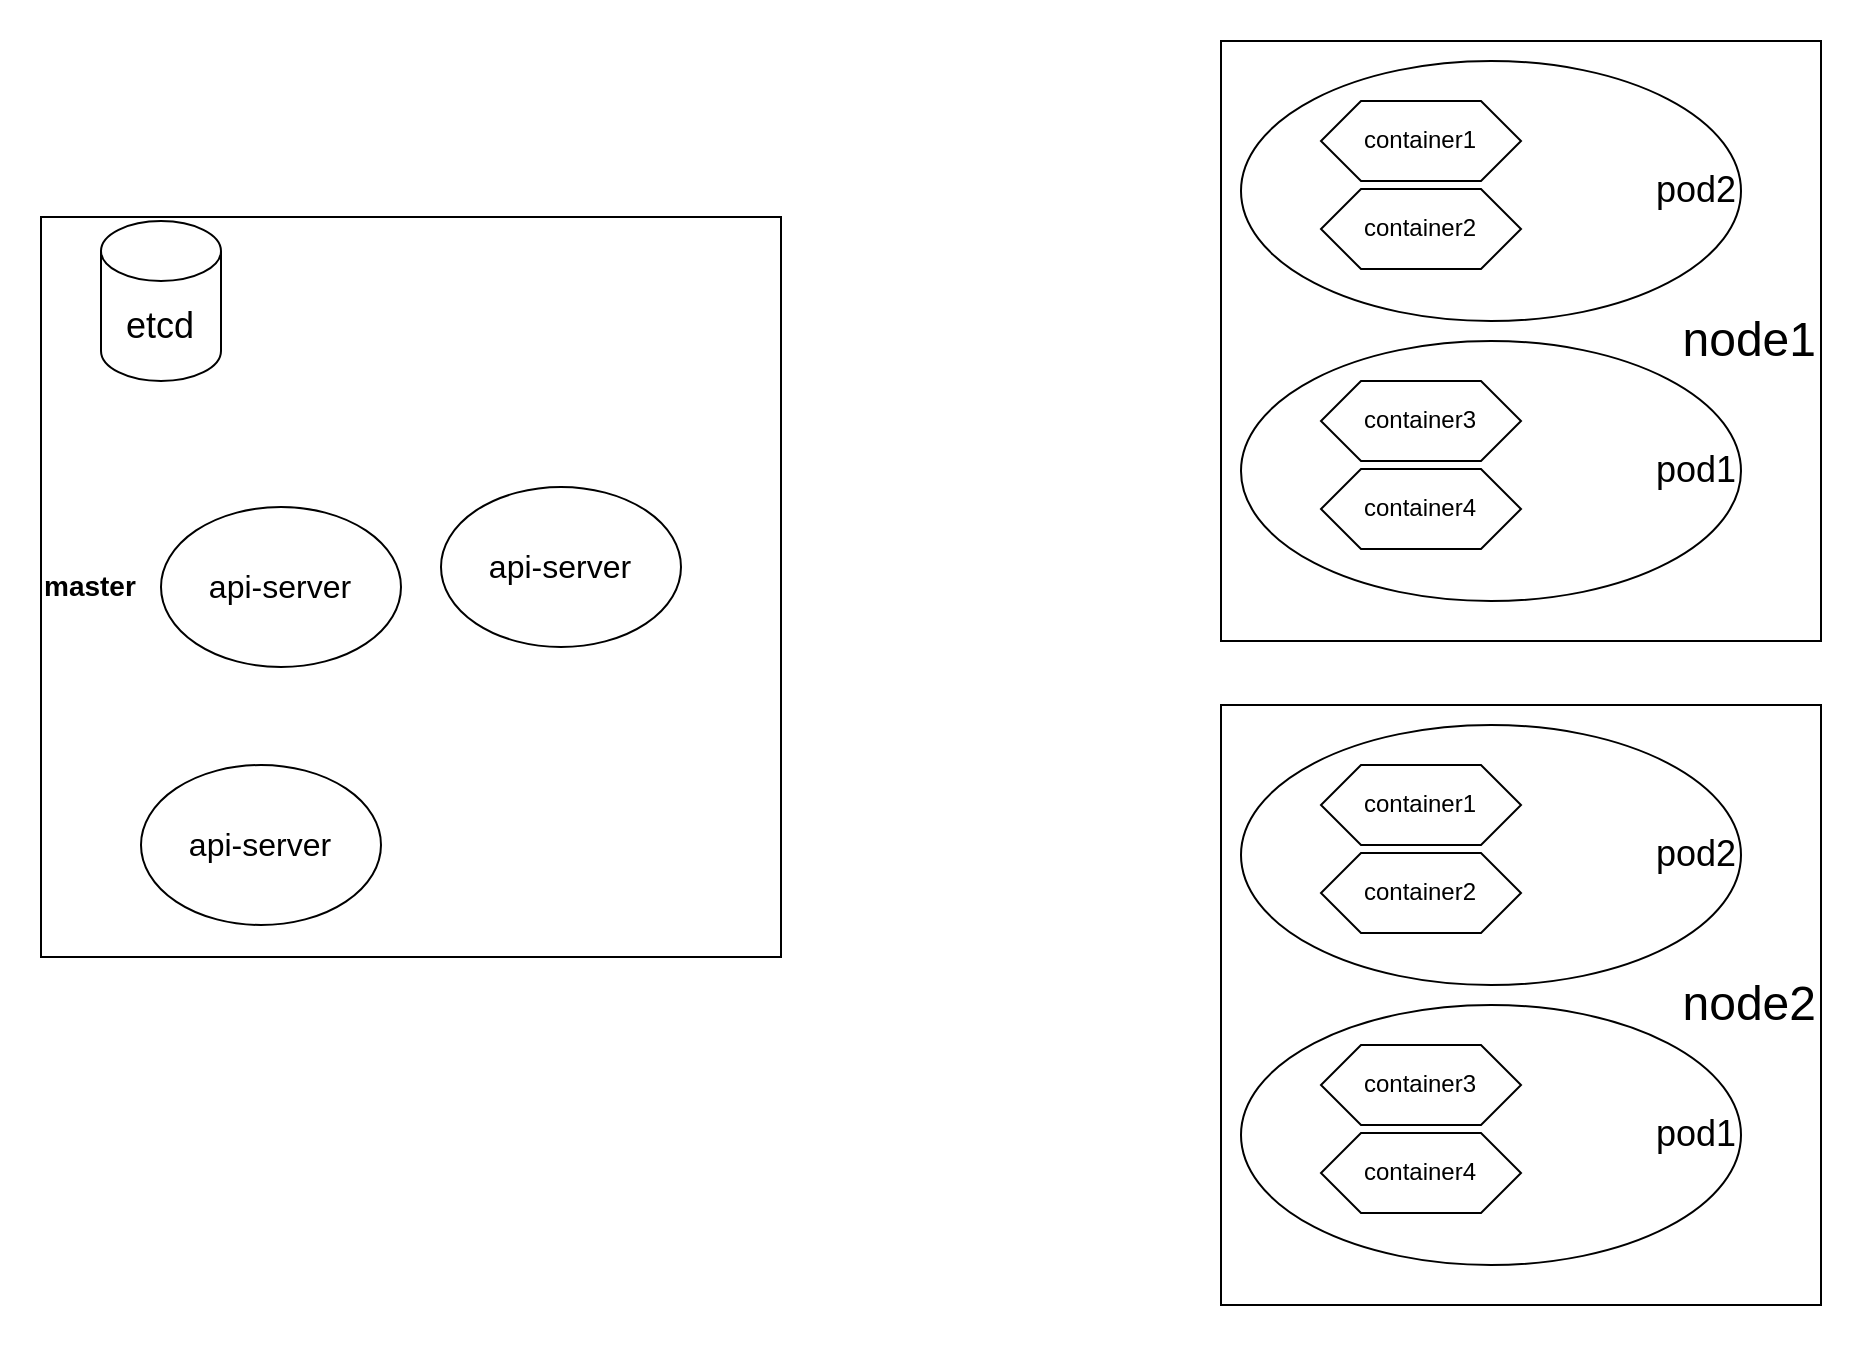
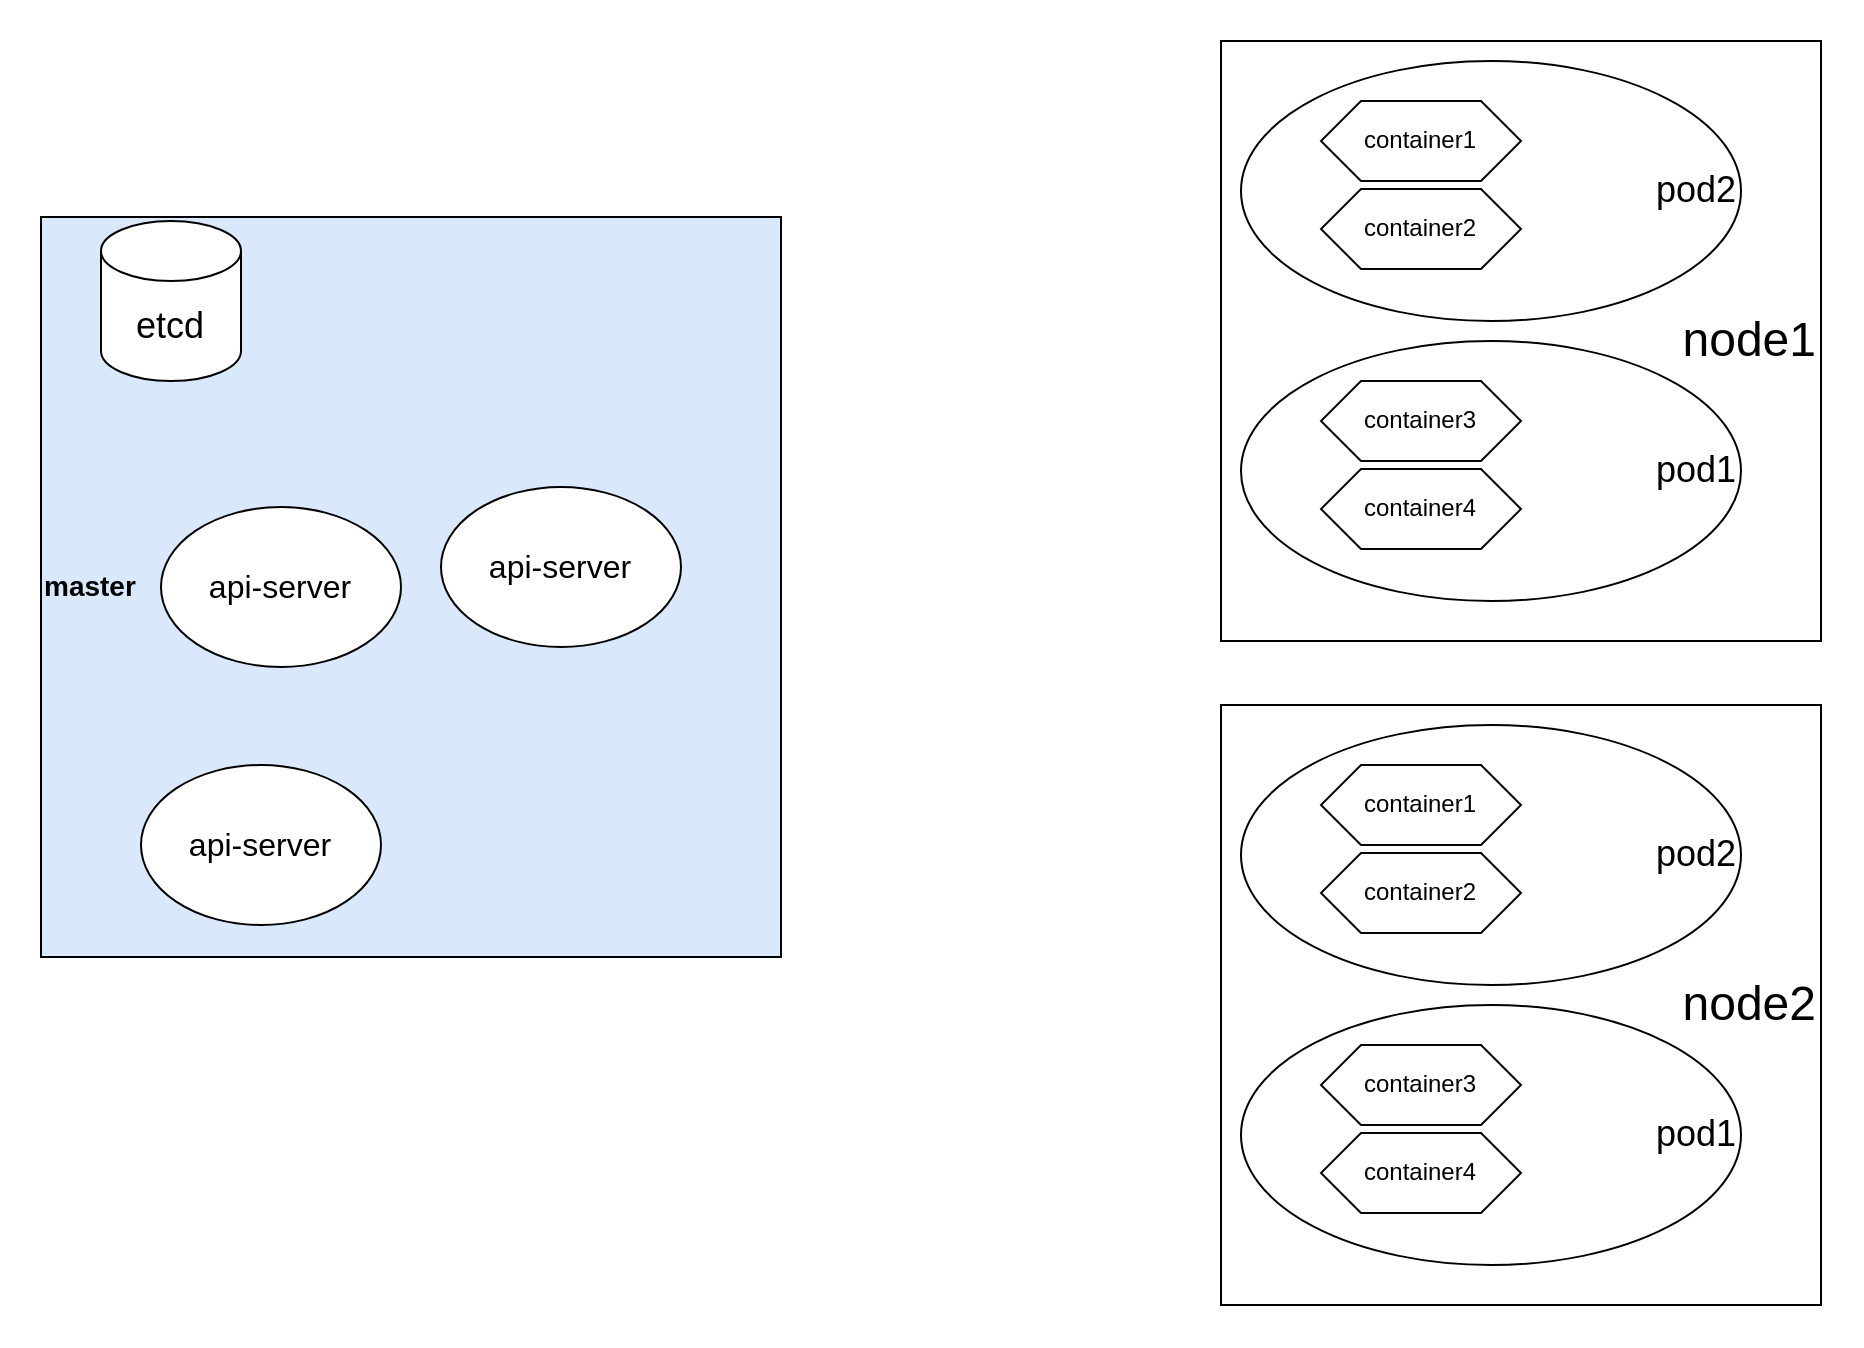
node "etcd": size 120x160 -> 140x160
node "master": fillcolor #ffffff -> #dae8fc
